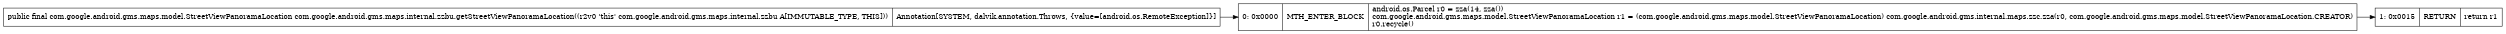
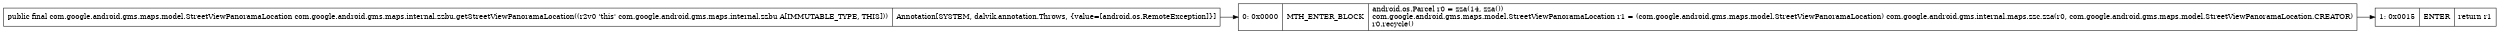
node "1: 0x0015": text "RETURN" -> "ENTER"
